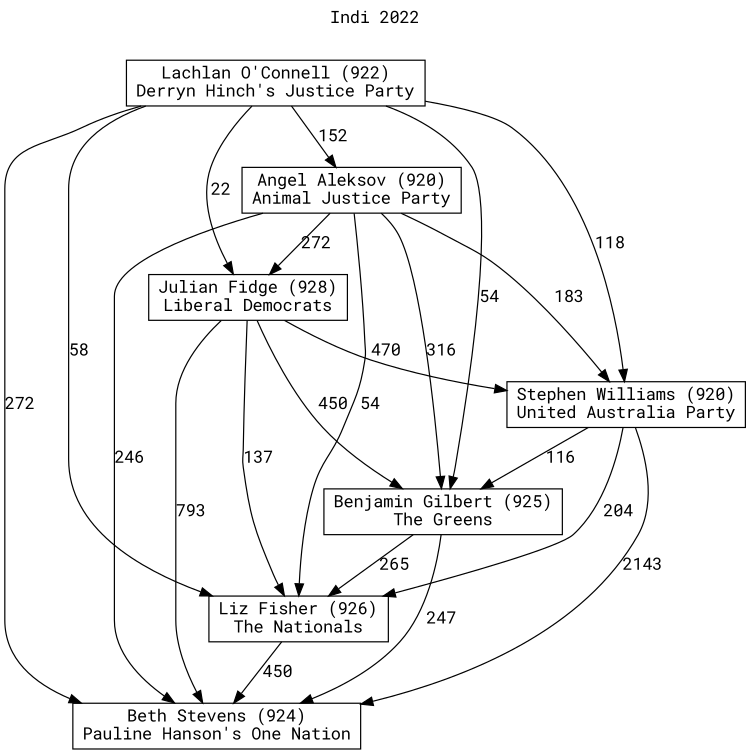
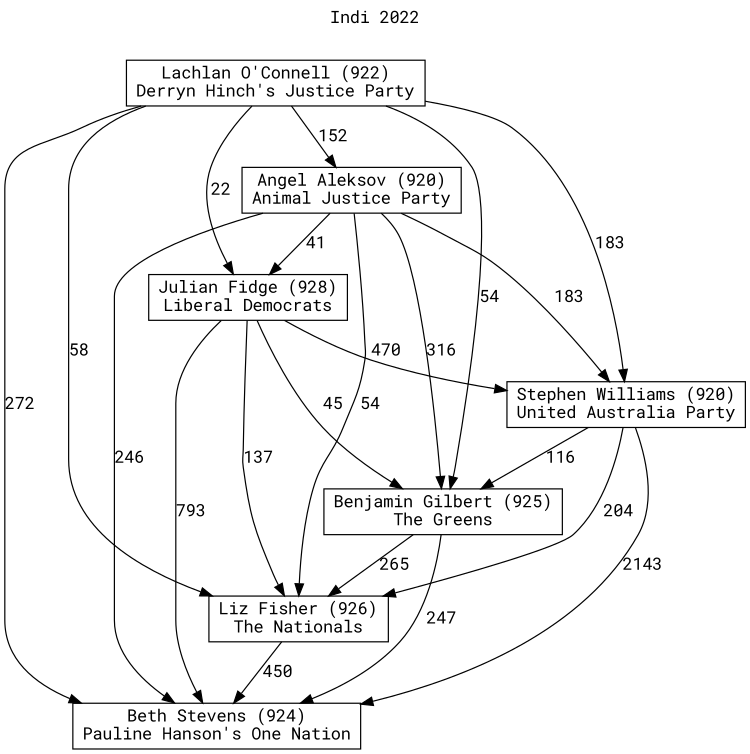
edge "Angel Aleksov (920) Animal Justice Party" -> "Julian Fidge (928) Liberal Democrats": label "272" -> "41"
edge "Lachlan O'Connell (922) Derryn Hinch's Justice Party" -> "Stephen Williams (920) United Australia Party": label "118" -> "183"
edge "Julian Fidge (928) Liberal Democrats" -> "Benjamin Gilbert (925) The Greens": label "450" -> "45"
